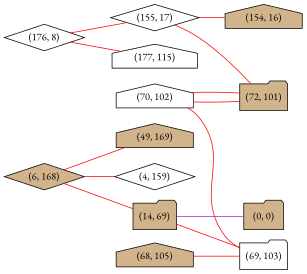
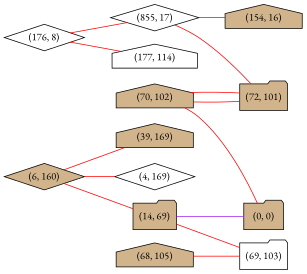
node "(155, 17)": label "(155, 17)" -> "(855, 17)"
node "(177, 115)": label "(177, 115)" -> "(177, 114)"
node "(70, 102)": fillcolor white -> tan
node "(49, 169)": label "(49, 169)" -> "(39, 169)"
node "(6, 168)": label "(6, 168)" -> "(6, 160)"
node "(4, 159)": label "(4, 159)" -> "(4, 169)"
edge "(70, 102)" -- "(69, 103)": now "(70, 102)" -- "(0, 0)"
